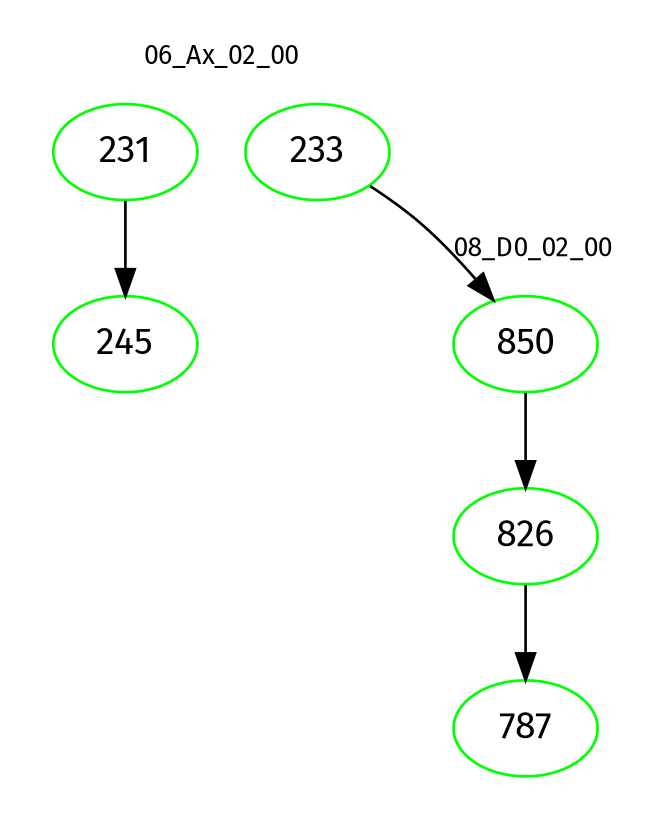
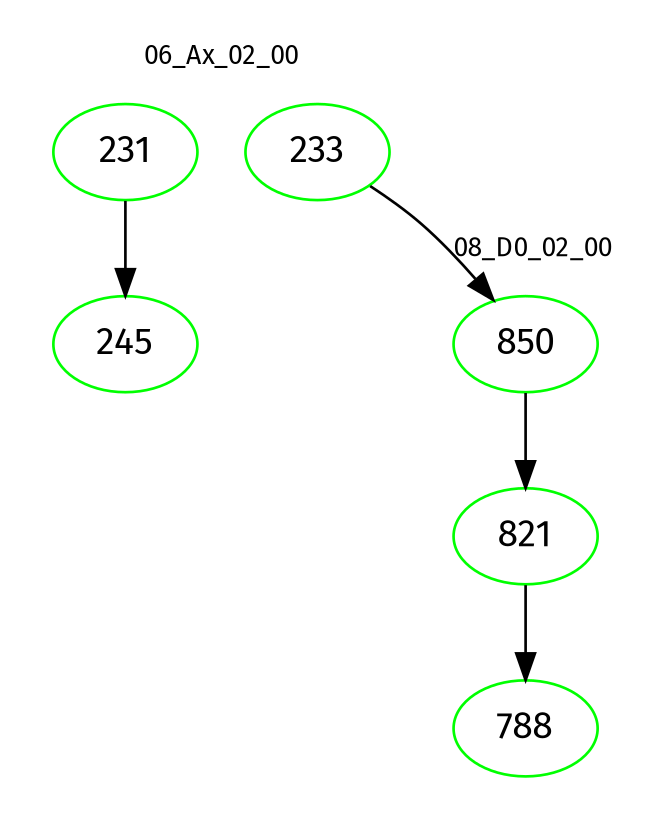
node "826": label "826" -> "821"
node "787": label "787" -> "788"
